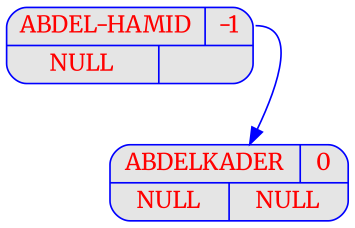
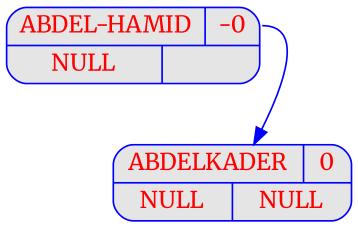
node "ABDEL-HAMID": text "-1" -> "-0"
